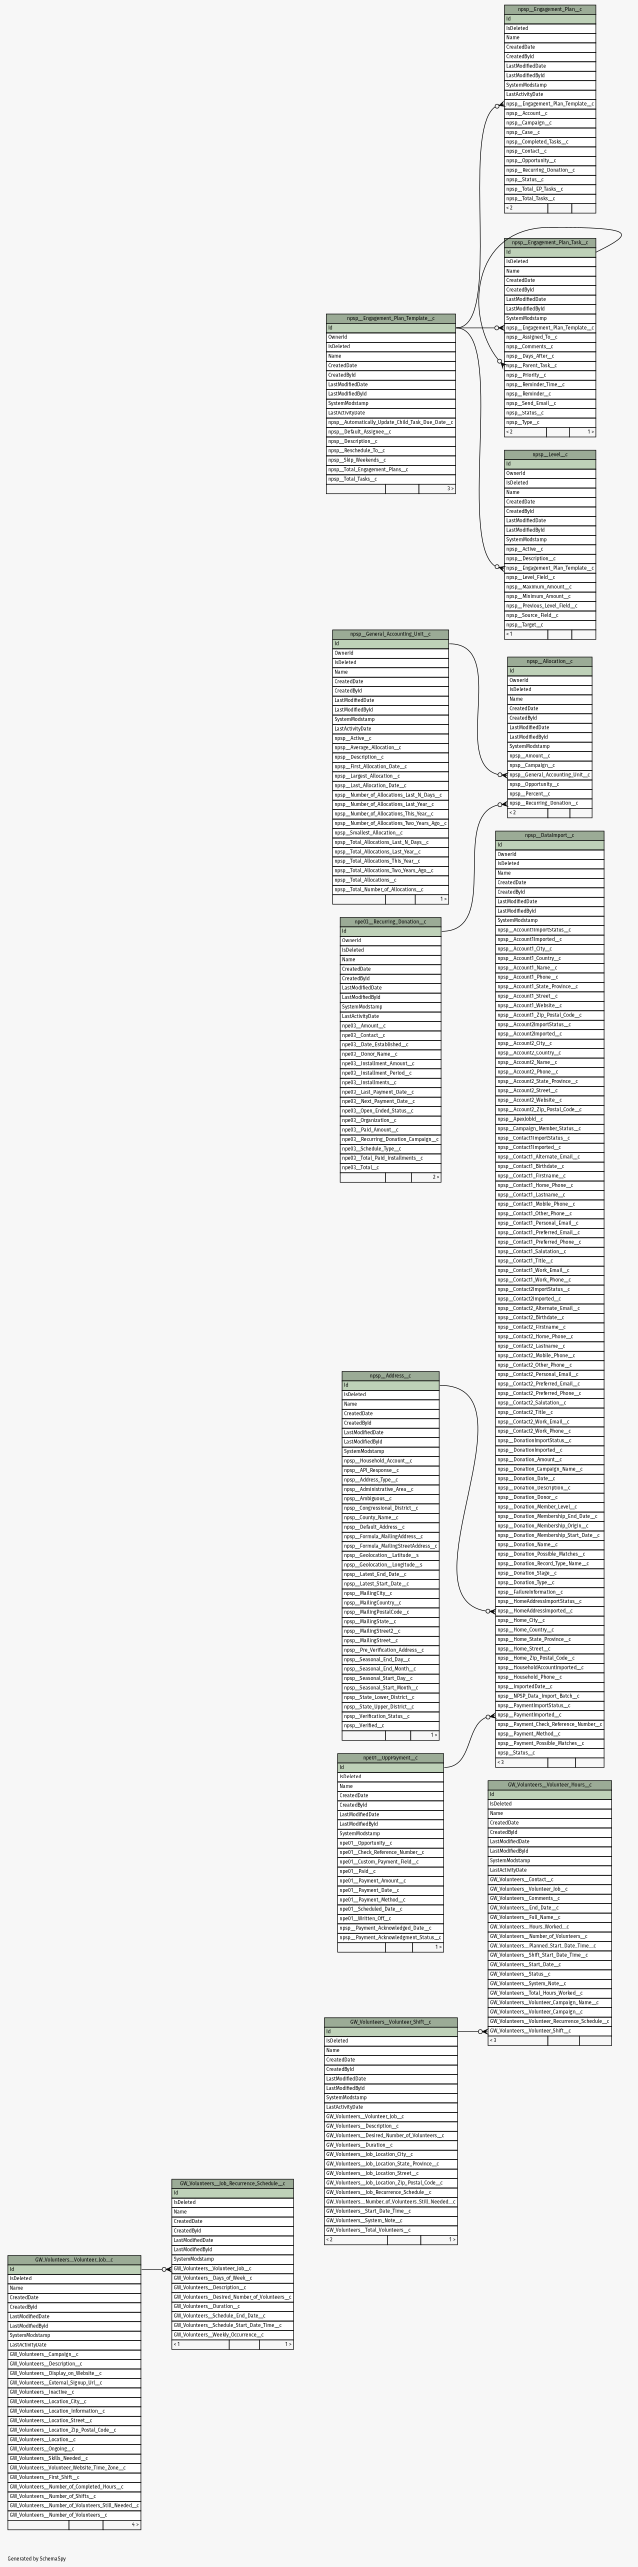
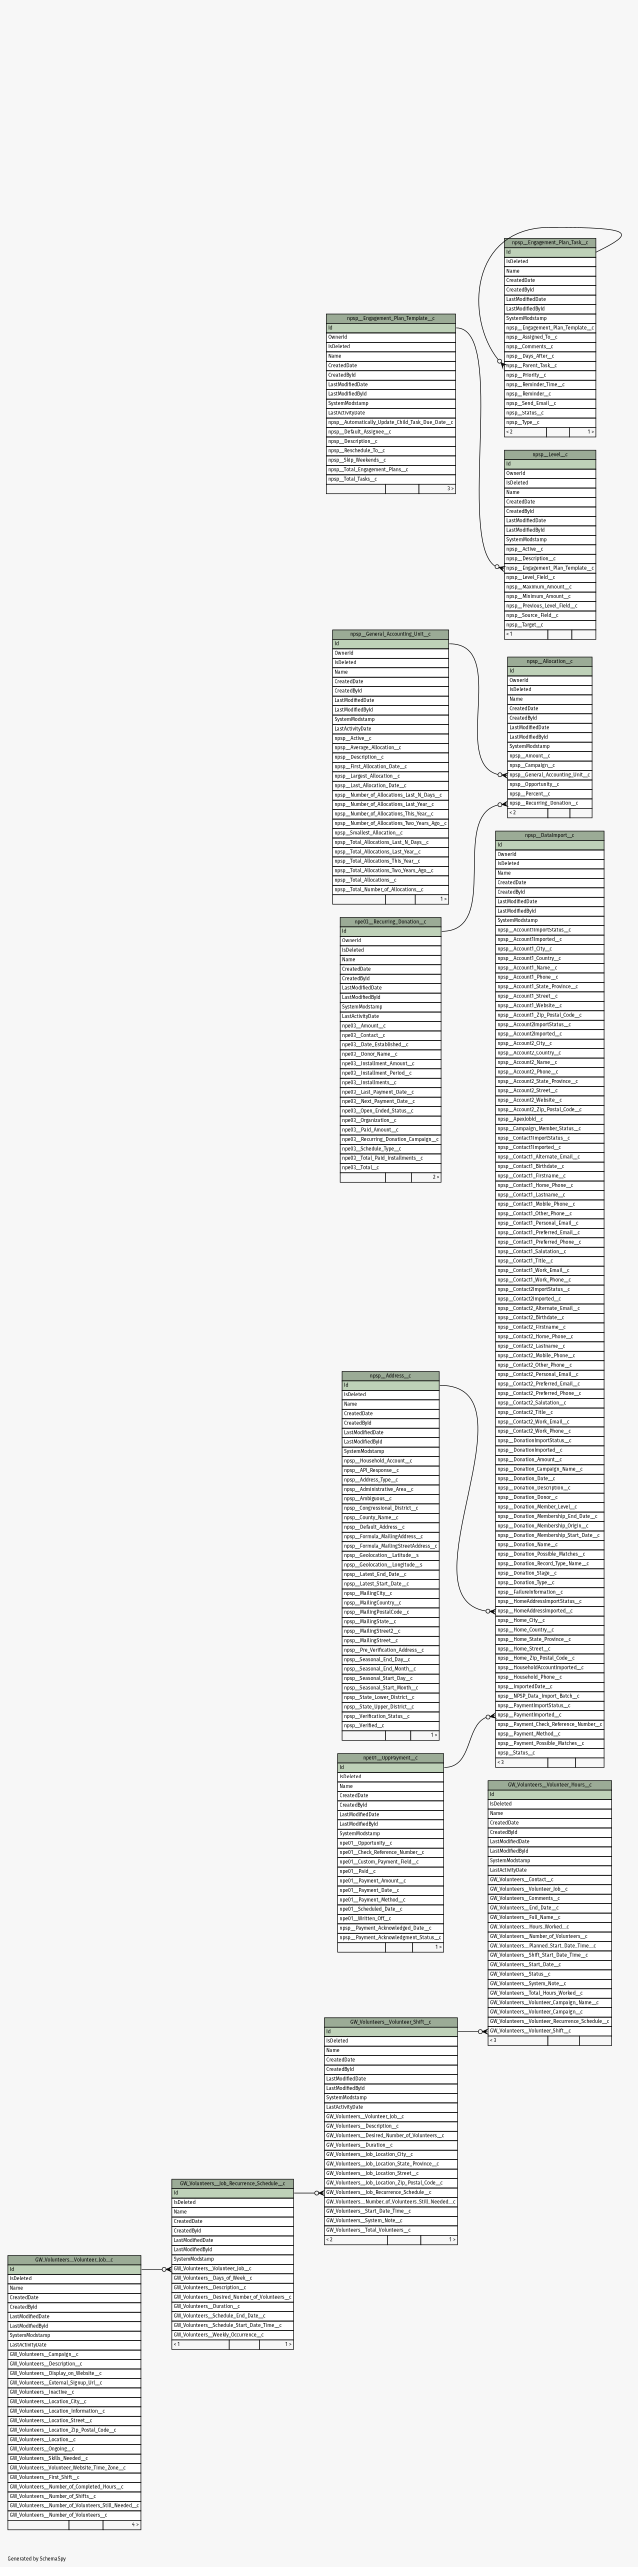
node "npsp__Engagement_Plan__c": removed
edge "npsp__Engagement_Plan_Template__c" -> "npsp__Engagement_Plan_Task__c": removed
edge "GW_Volunteers__Job_Recurrence_Schedule__c" -> "GW_Volunteers__Volunteer_Shift__c": added
